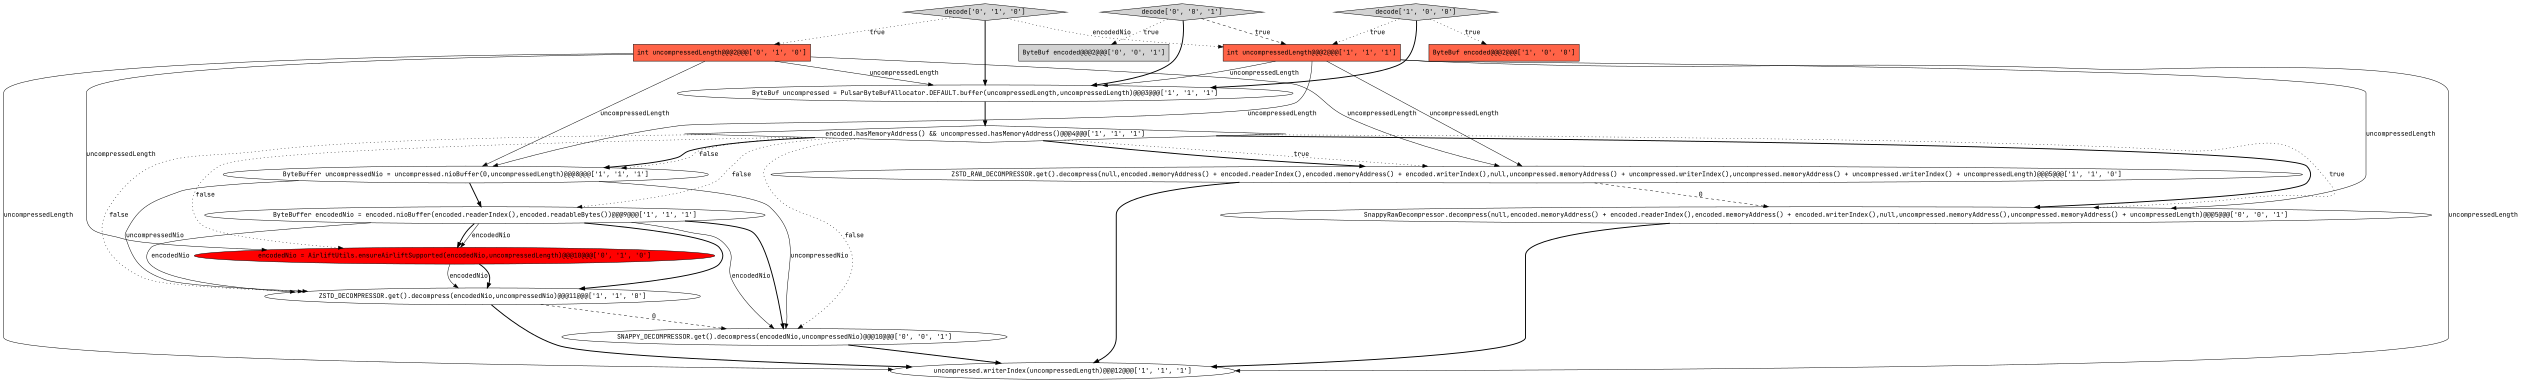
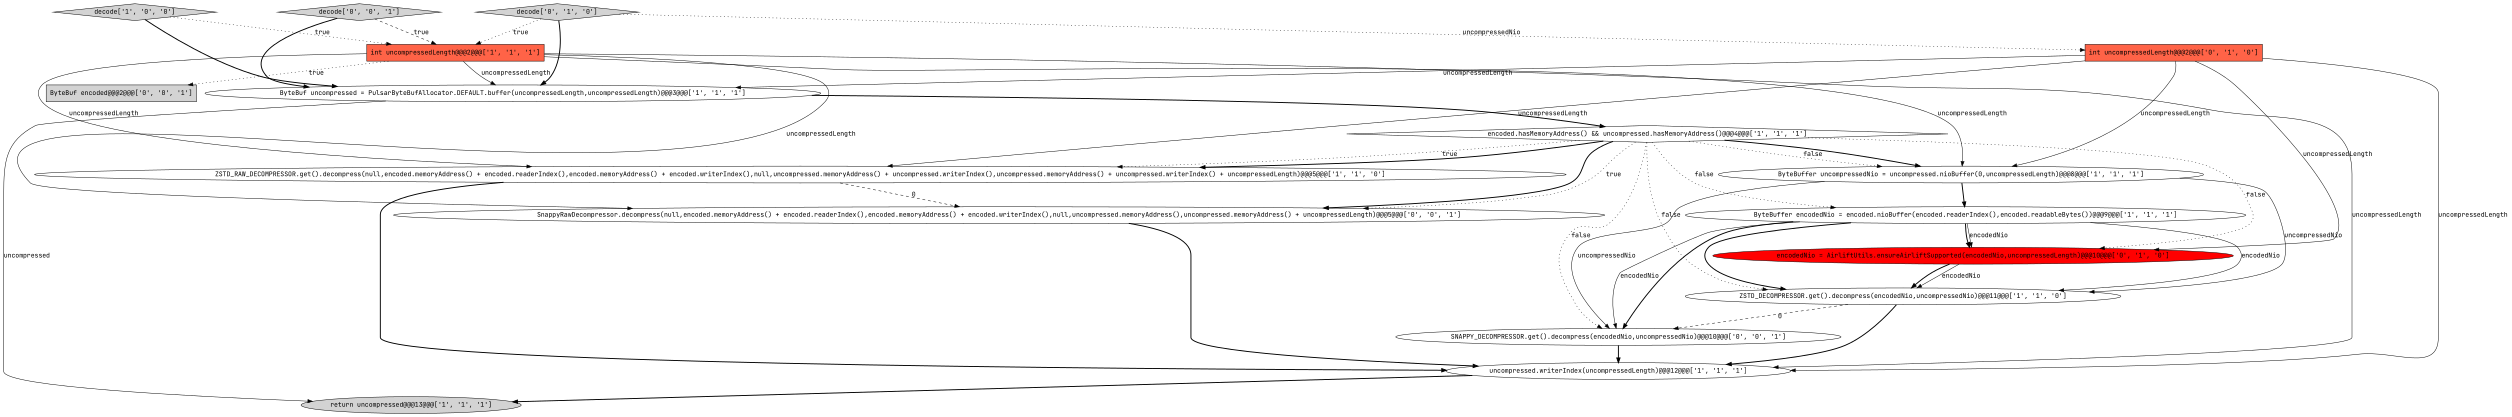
edge "decode['0', '0', '1']" -> "ByteBuf encoded@@@2@@@['0', '0', '1']": now "int uncompressedLength@@@2@@@['1', '1', '1']" -> "ByteBuf encoded@@@2@@@['0', '0', '1']"
edge "decode['0', '1', '0']" -> "int uncompressedLength@@@2@@@['0', '1', '0']": label "true" -> "uncompressedNio"
edge "decode['0', '1', '0']" -> "int uncompressedLength@@@2@@@['1', '1', '1']": label "encodedNio" -> "true"
node "ByteBuf encoded@@@2@@@['1', '0', '0']": removed
node "return uncompressed@@@13@@@['1', '1', '1']": added
